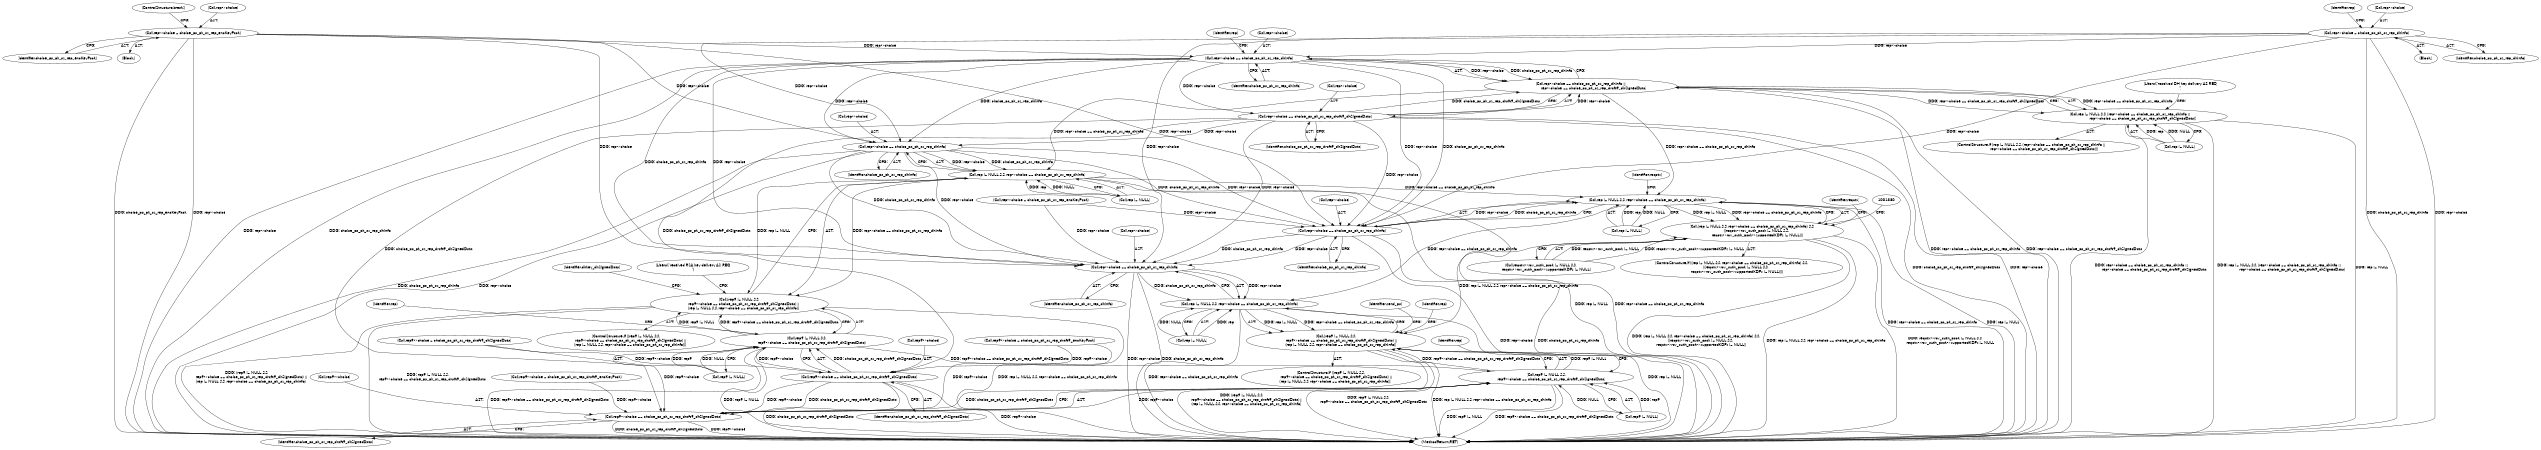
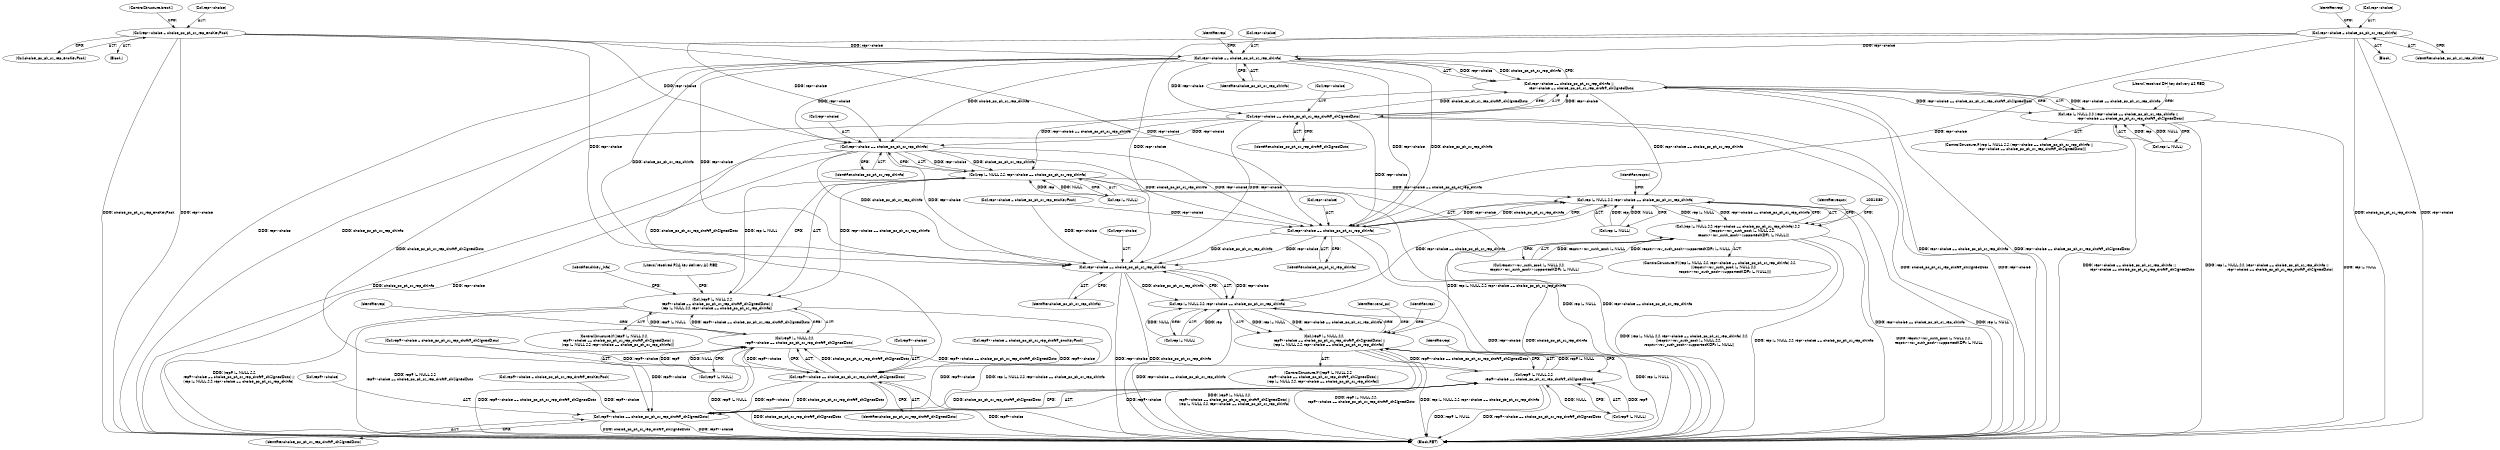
node "(Identifier,choice_pa_pk_as_rep_encKeyPack)": label "(Identifier,choice_pa_pk_as_rep_encKeyPack)" -> "(Call,choice_pa_pk_as_rep_encKeyPack)"
node "(Identifier,dhkey_dhSignedData)": label "(Identifier,dhkey_dhSignedData)" -> "(Identifier,dhkey_info)"
node "(MethodReturn,RET)": label "(MethodReturn,RET)" -> "(Block,RET)"
